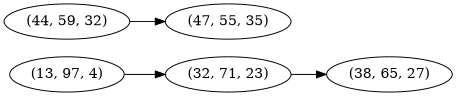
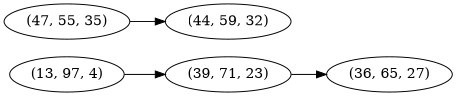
edge "(44, 59, 32)" -> "(47, 55, 35)": reversed
node "(32, 71, 23)": label "(32, 71, 23)" -> "(39, 71, 23)"
node "(38, 65, 27)": label "(38, 65, 27)" -> "(36, 65, 27)"
